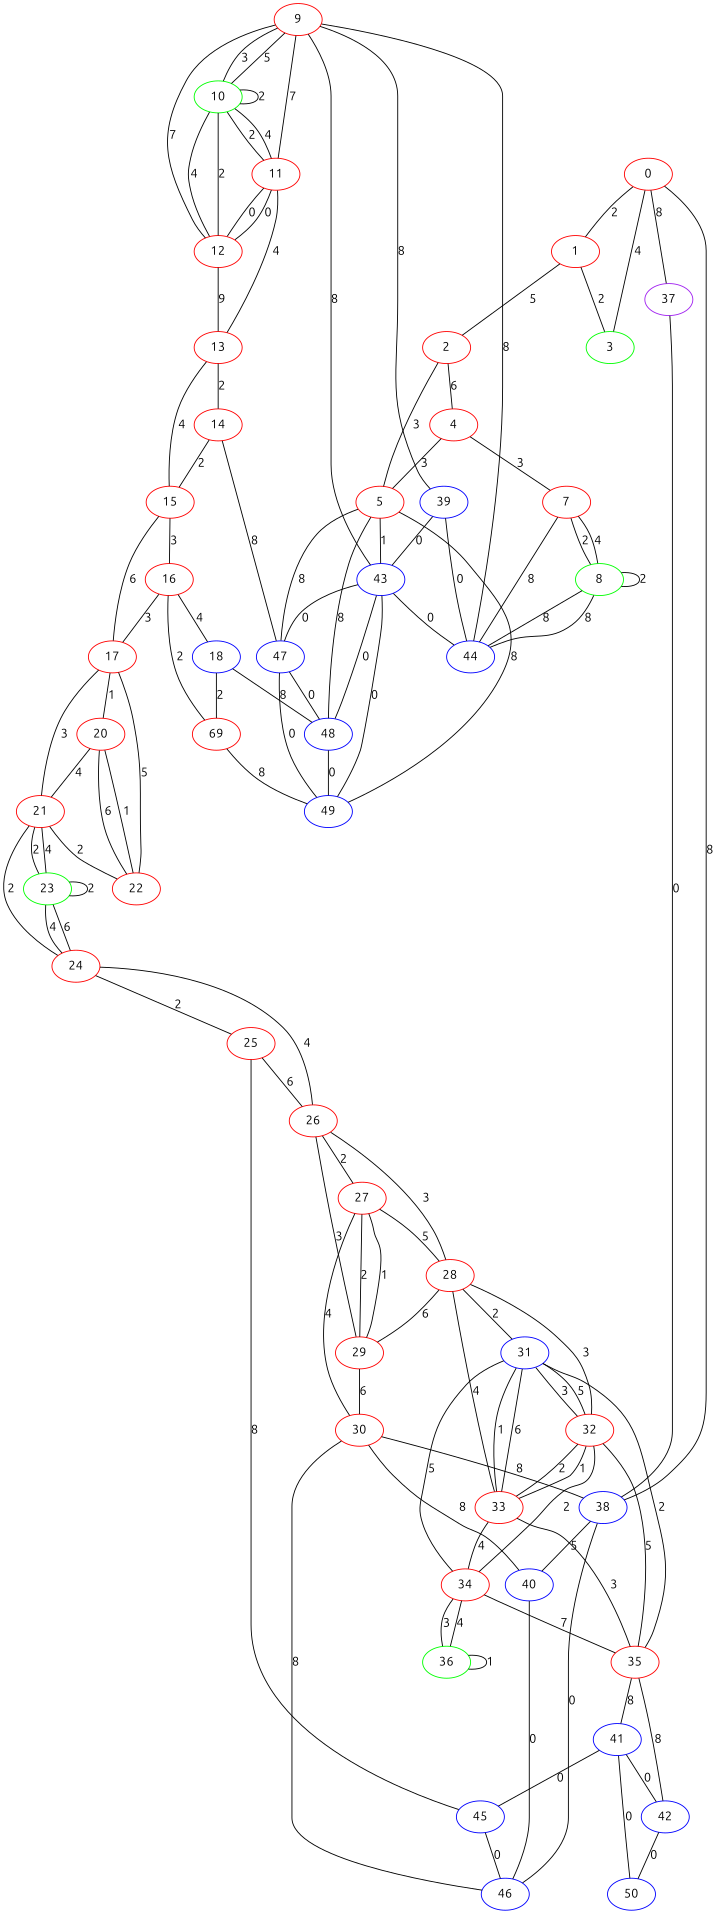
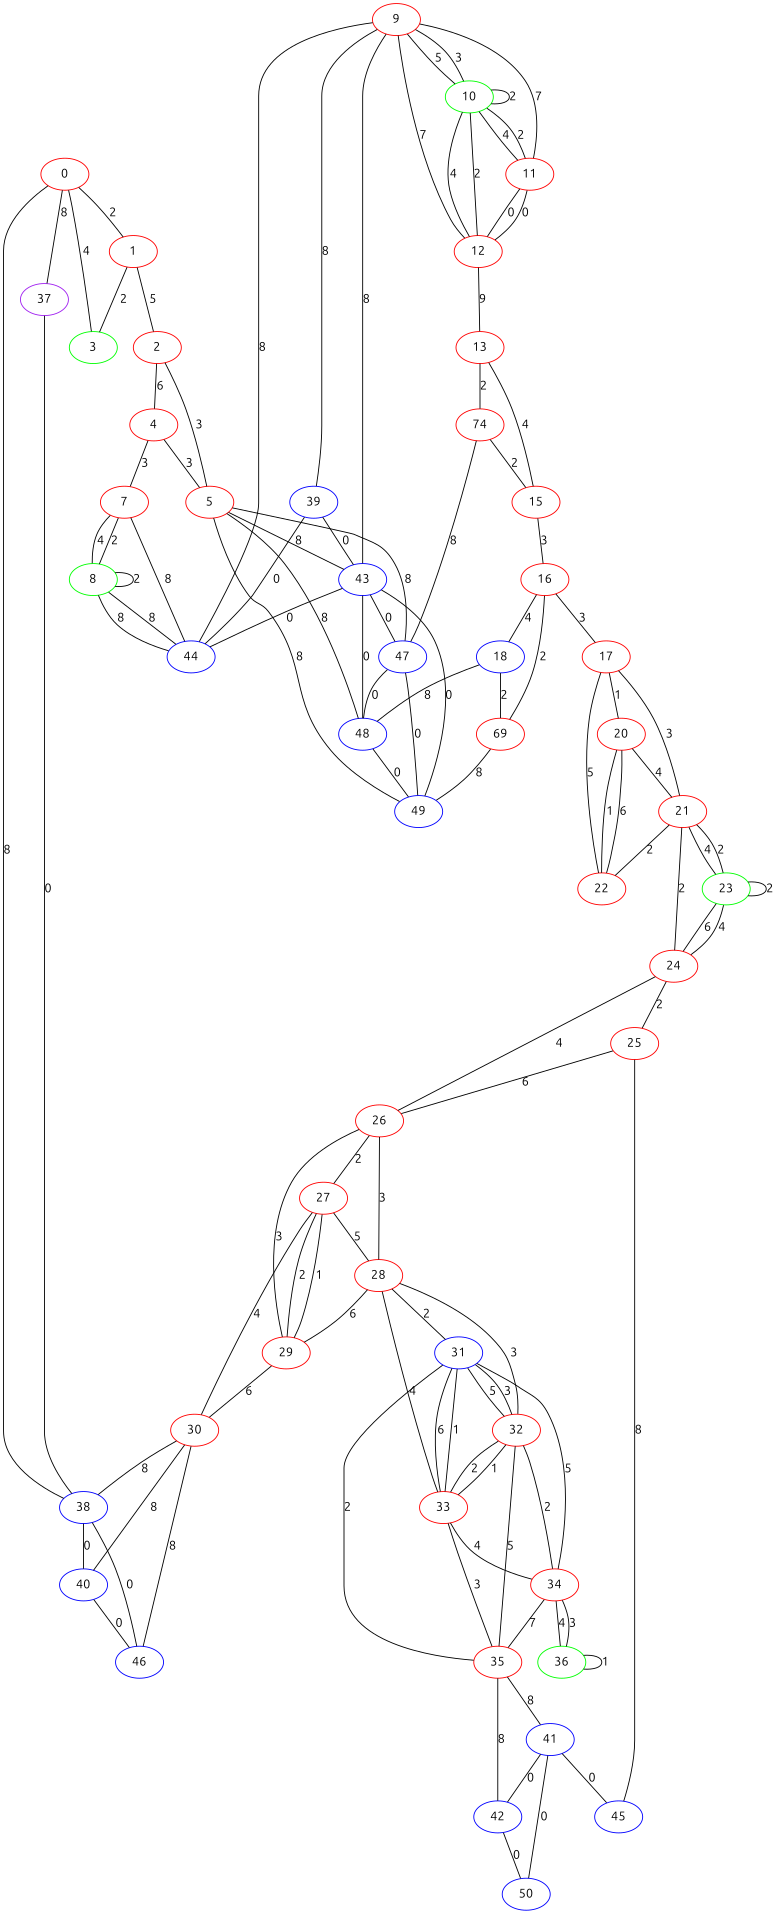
edge "11" -- "13": removed, label "4"
node "14": label "14" -> "74"
edge "5" -- "43": label "1" -> "8"
edge "15" -- "17": removed, label "6"
edge "38" -- "40": label "5" -> "0"
edge "45" -- "46": removed, label "0"
